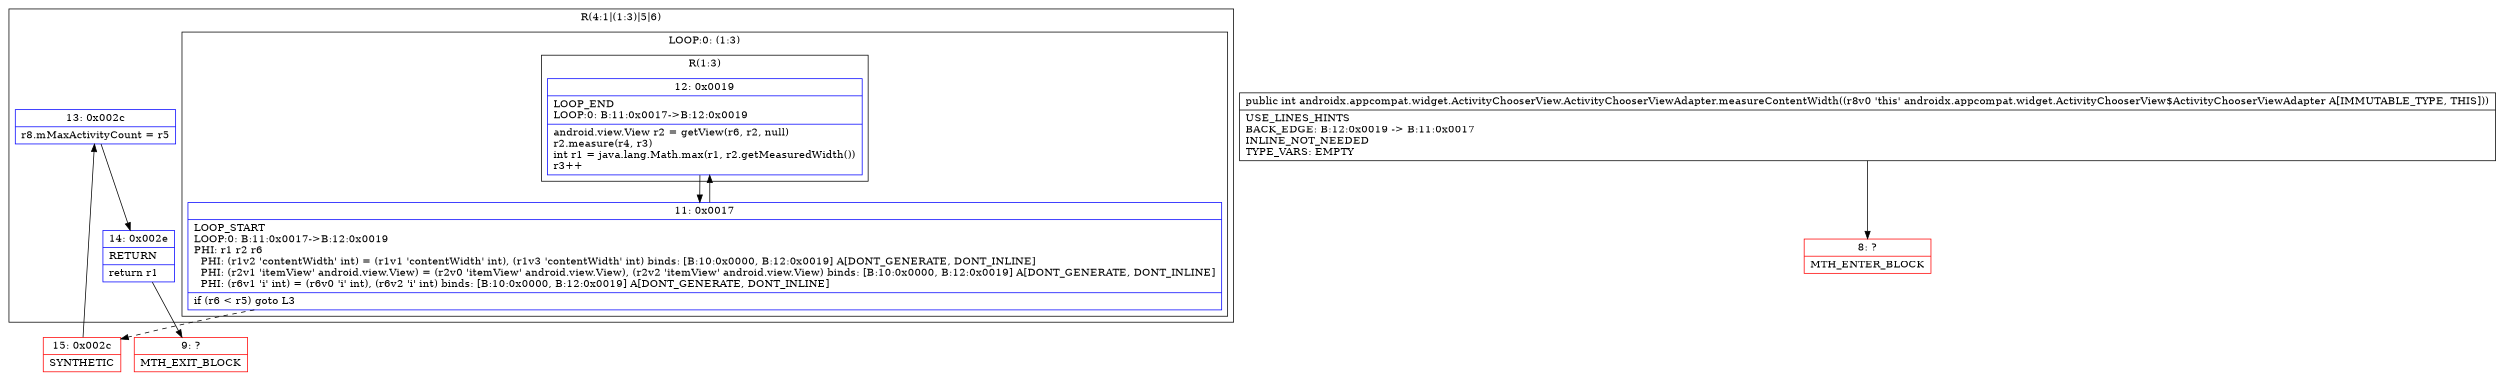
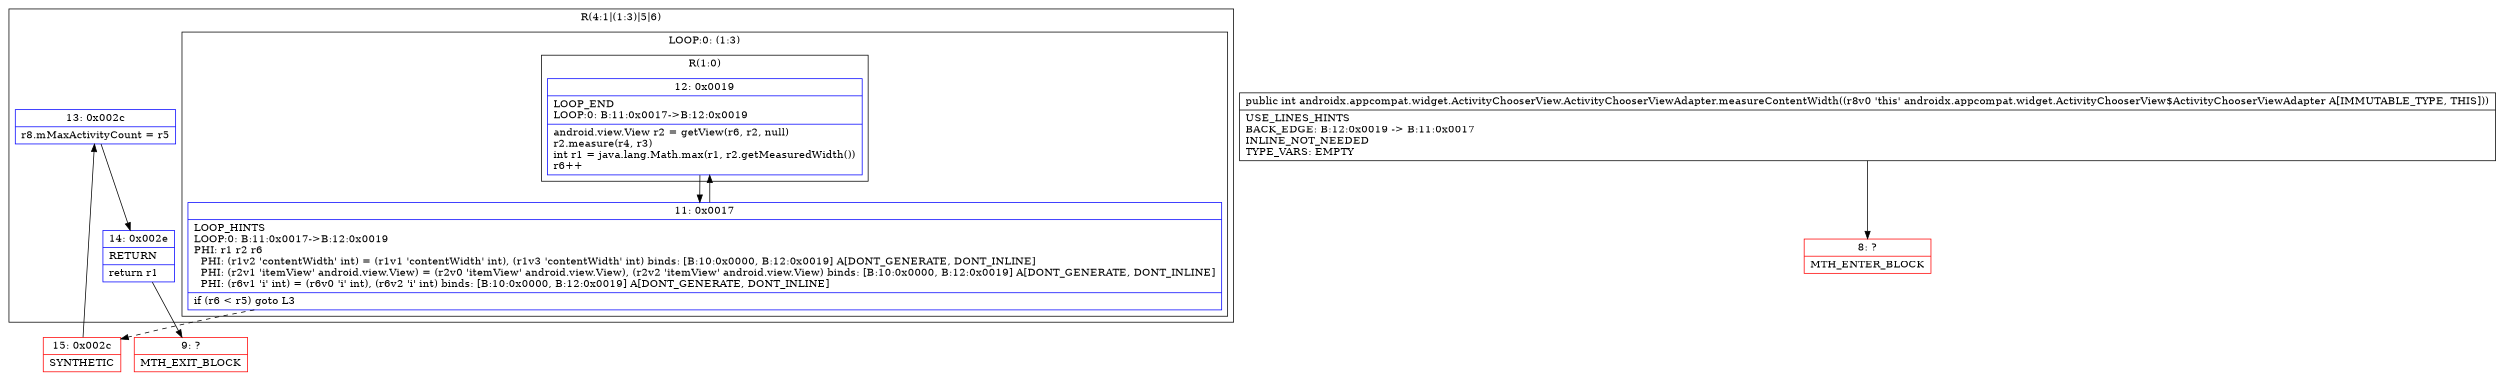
cluster "R(1:3)": label "R(1:3)" -> "R(1:0)"
node "12: 0x0019": text "r3++" -> "r6++"
node "11: 0x0017": text "LOOP_START" -> "LOOP_HINTS"
